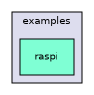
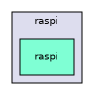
cluster "examples": label "examples" -> "raspi"
